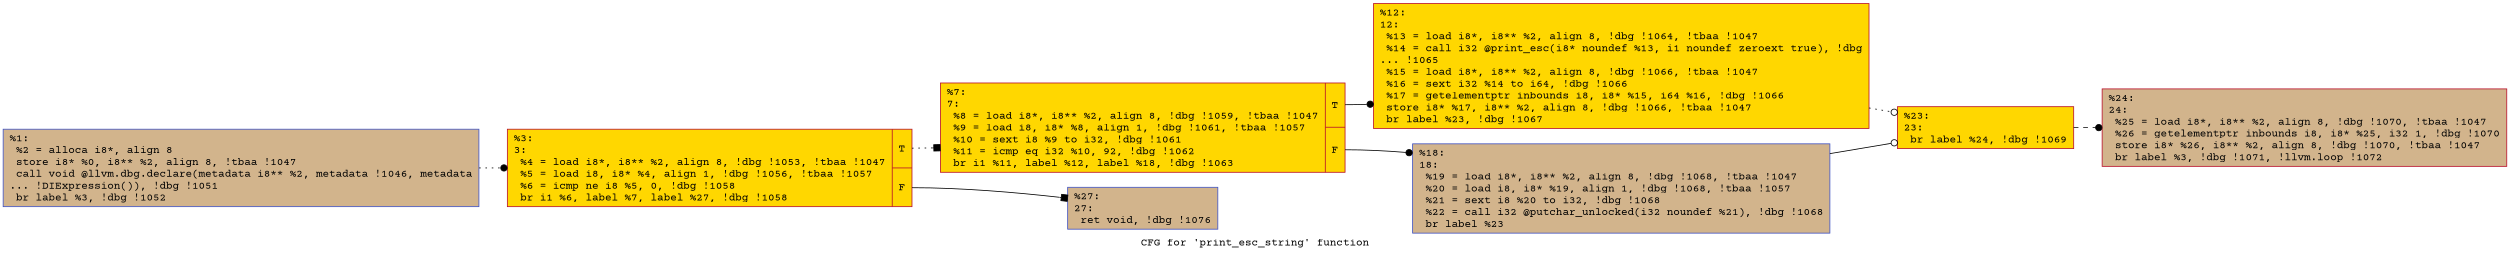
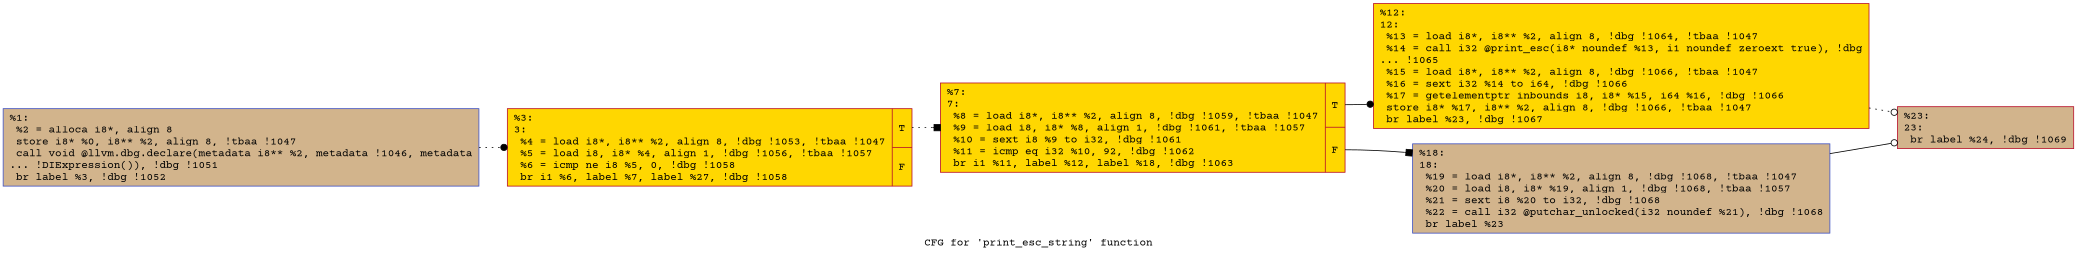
node "%23:": fillcolor gold -> tan
node "%24:": removed
edge "%7:" -> "%18:": arrowhead dot -> box
node "%27:": removed
